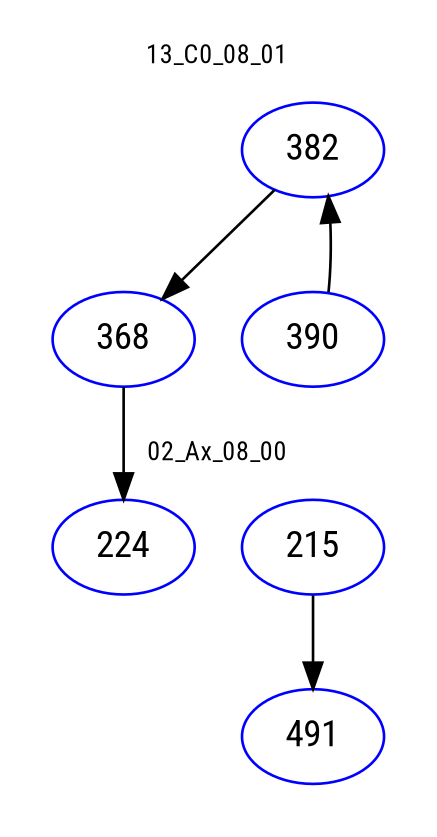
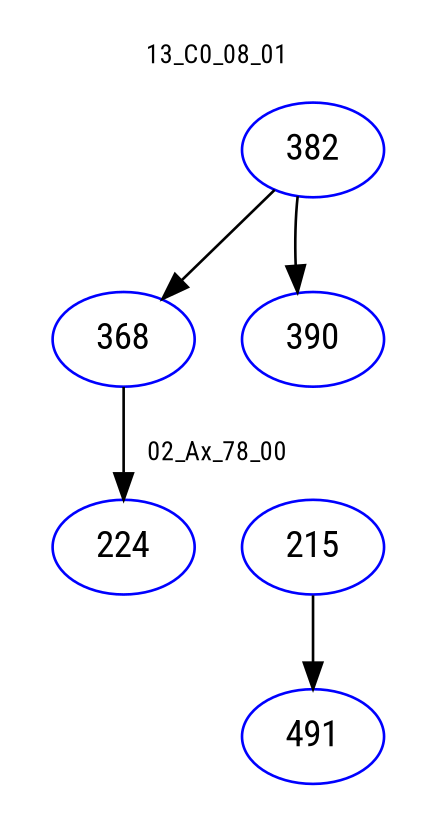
edge "390" -> "382": reversed
cluster "02_Ax_08_00": label "02_Ax_08_00" -> "02_Ax_78_00"
